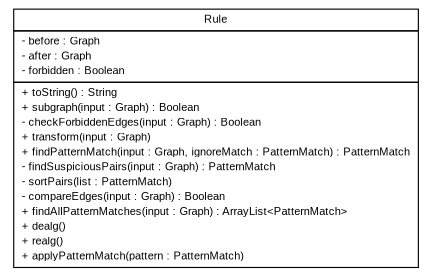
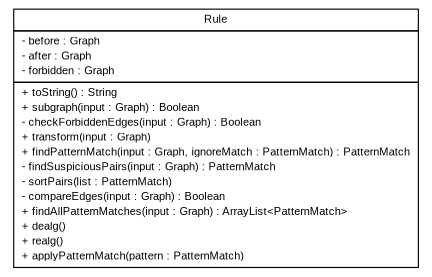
node "Rule": text "- forbidden : Boolean" -> "- forbidden : Graph"
